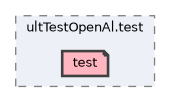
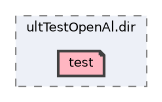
cluster "ultTestOpenAl.test": label "ultTestOpenAl.test" -> "ultTestOpenAl.dir"
